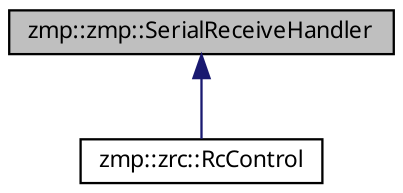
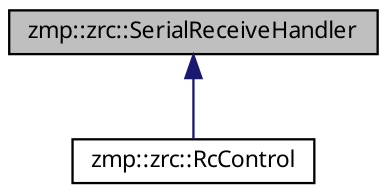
node "zmp::zmp::SerialReceiveHandler": label "zmp::zmp::SerialReceiveHandler" -> "zmp::zrc::SerialReceiveHandler"
